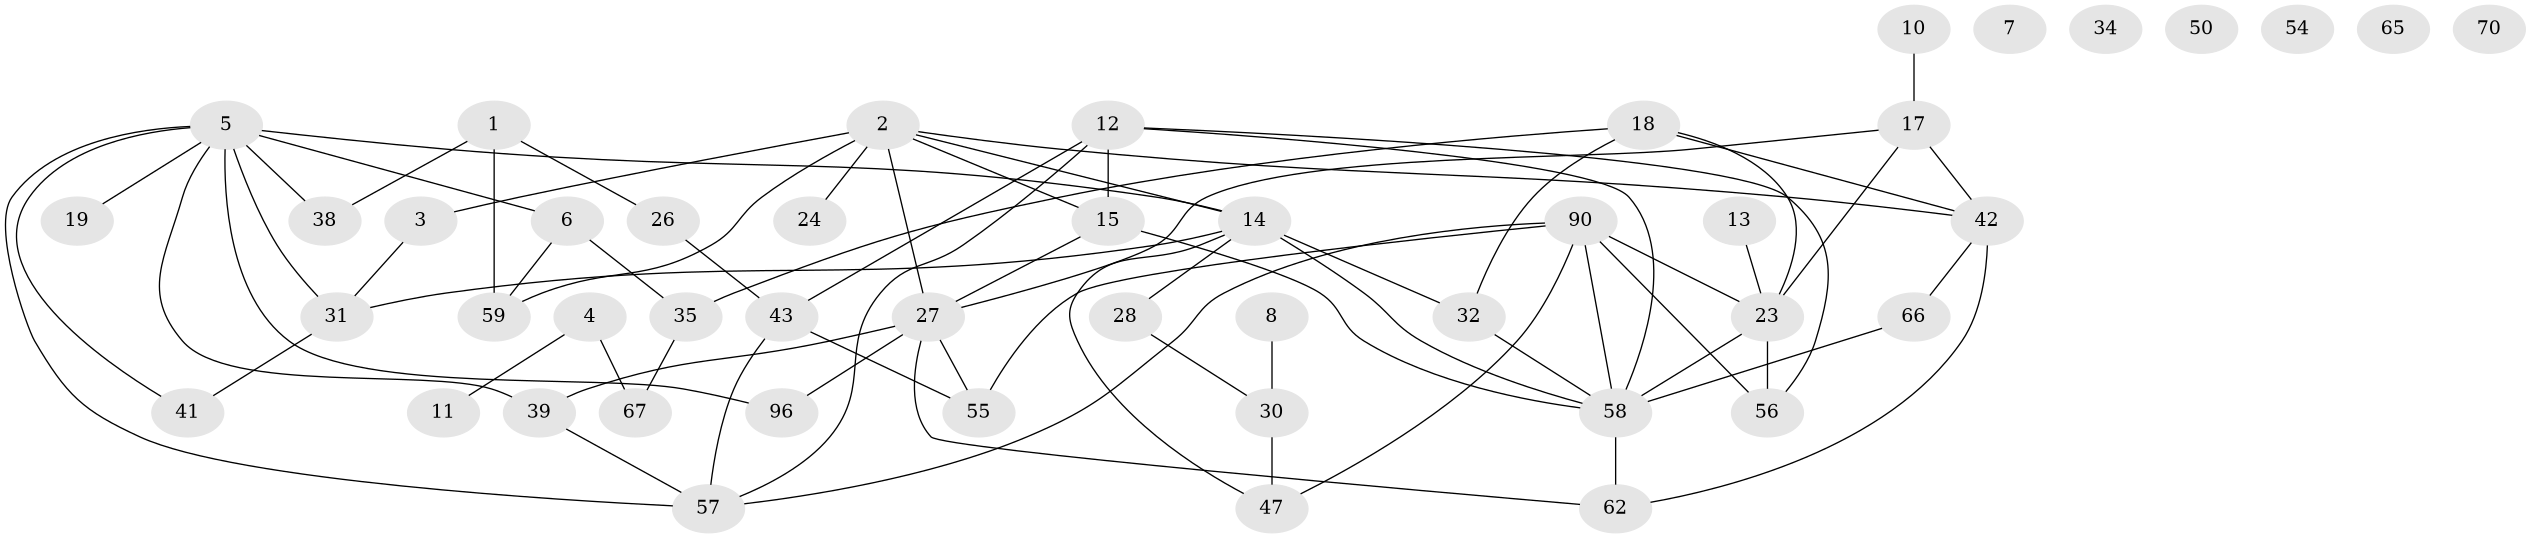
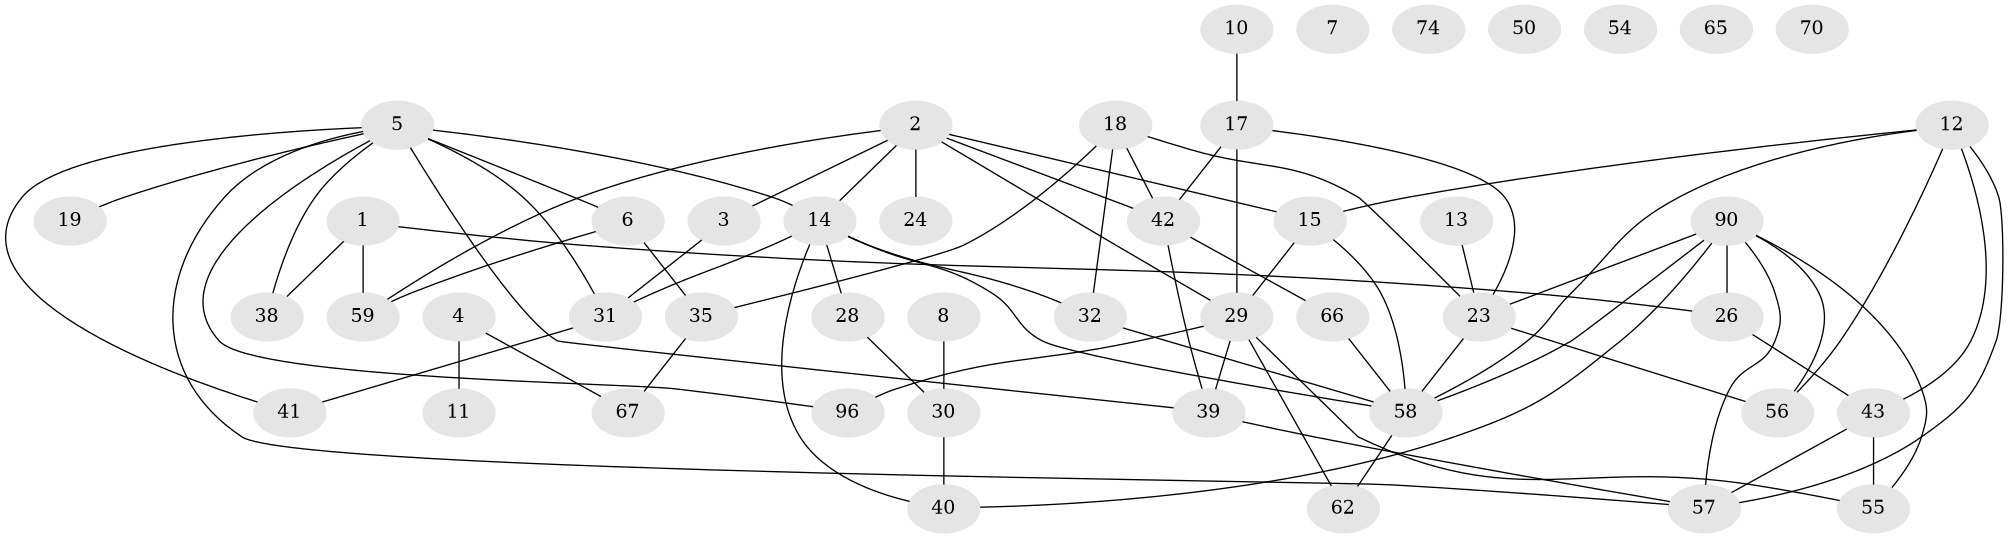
node "34": label "34" -> "74"
edge "90" -- "26": added
node "27": label "27" -> "29"
edge "42" -- "62": now "42" -- "39"
node "47": label "47" -> "40"
